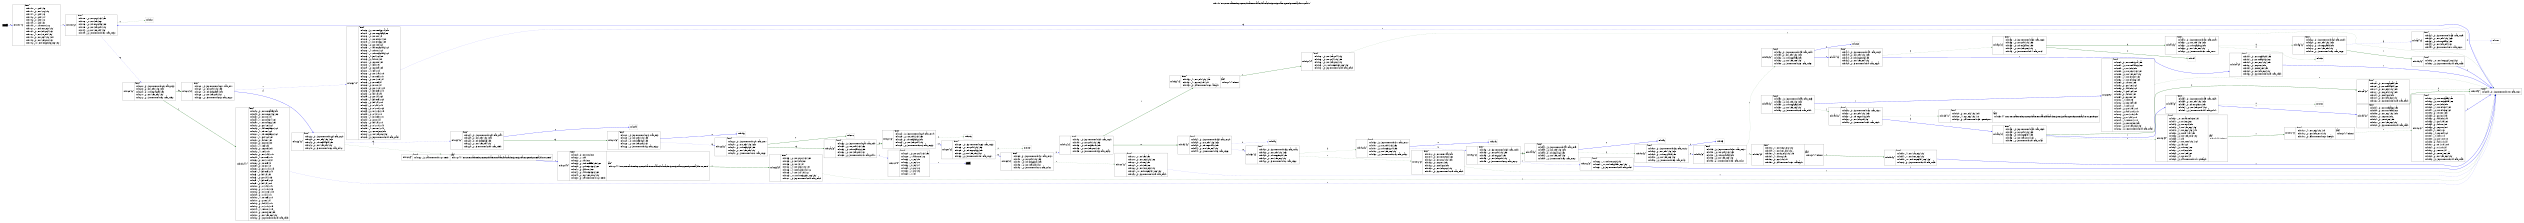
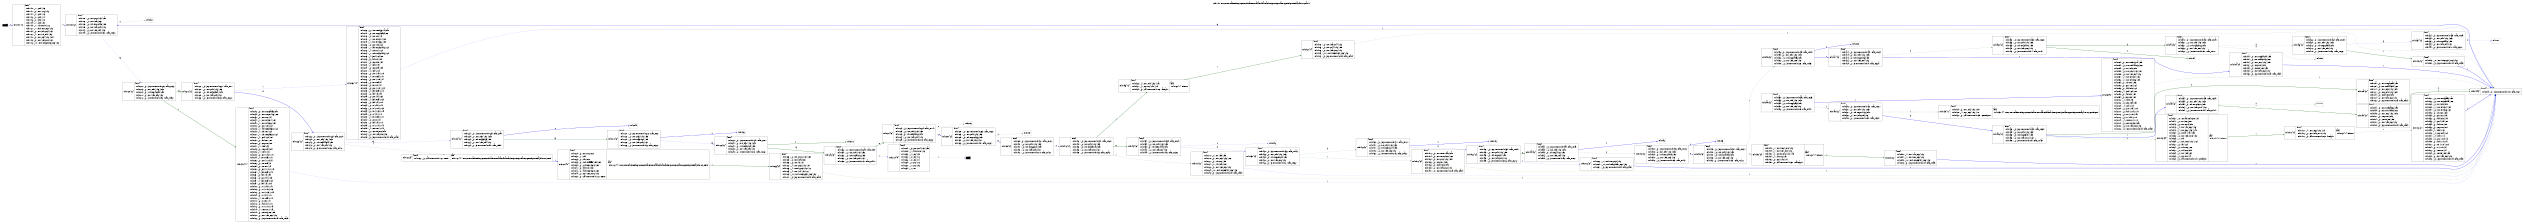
edge "0x401af4 [28]" -> "0x401bb4 [30]": color blue -> darkgreen
edge "0x4018fc [28]" -> "0x401c7c [28]": now "0x401918 [28]" -> "0x401c7c [28]"
